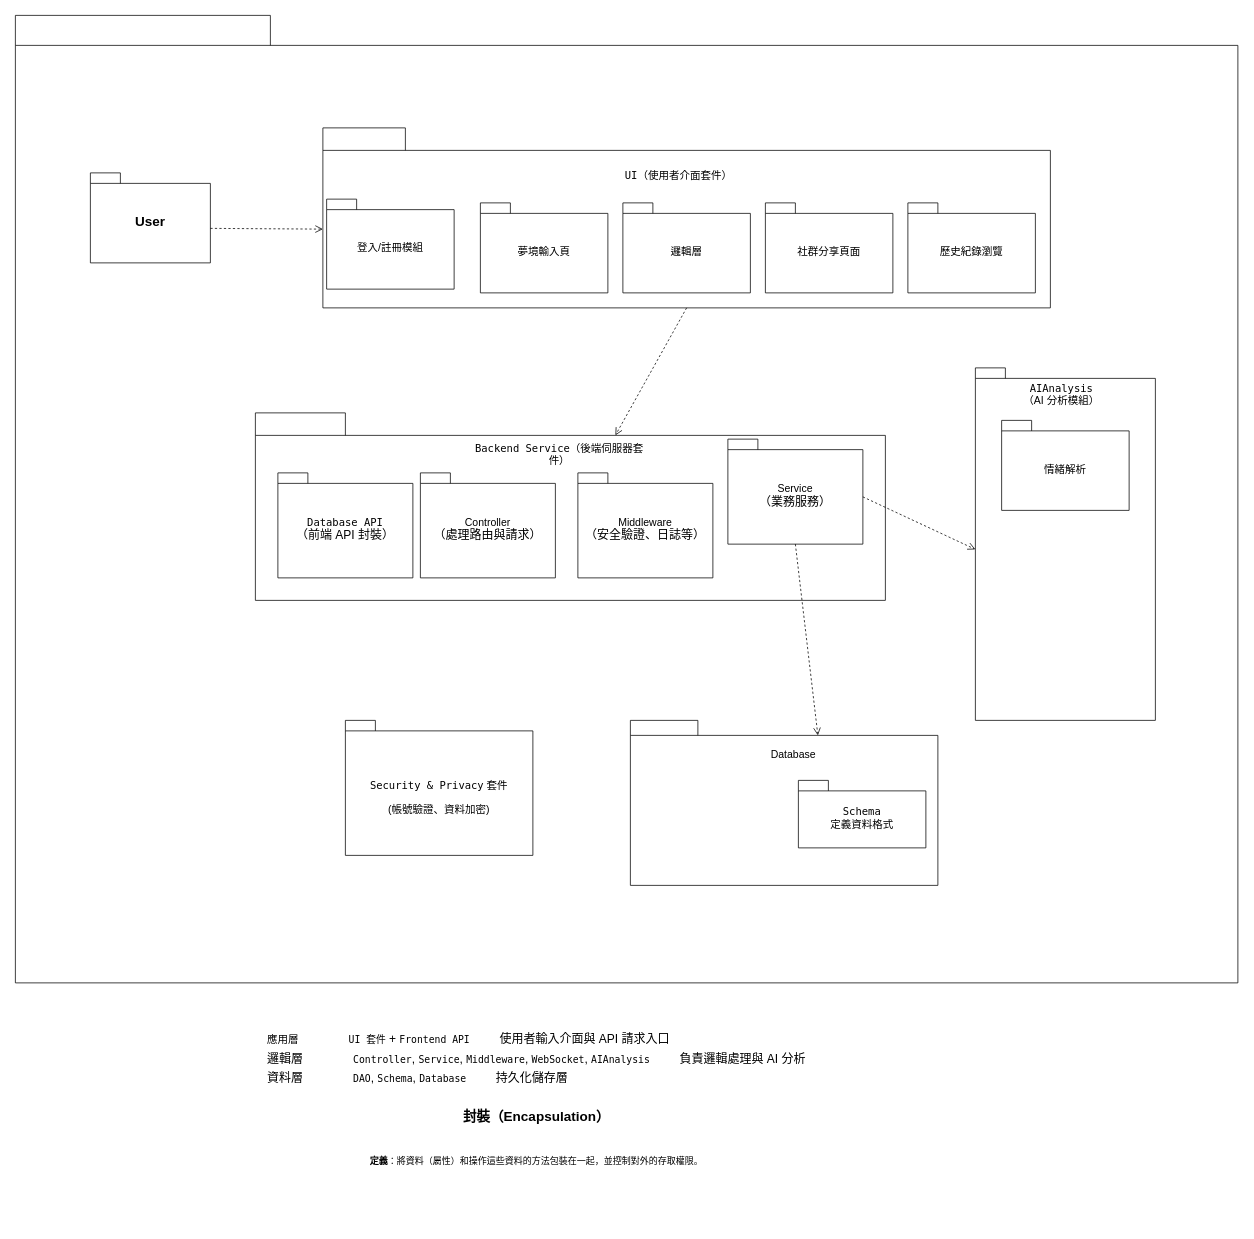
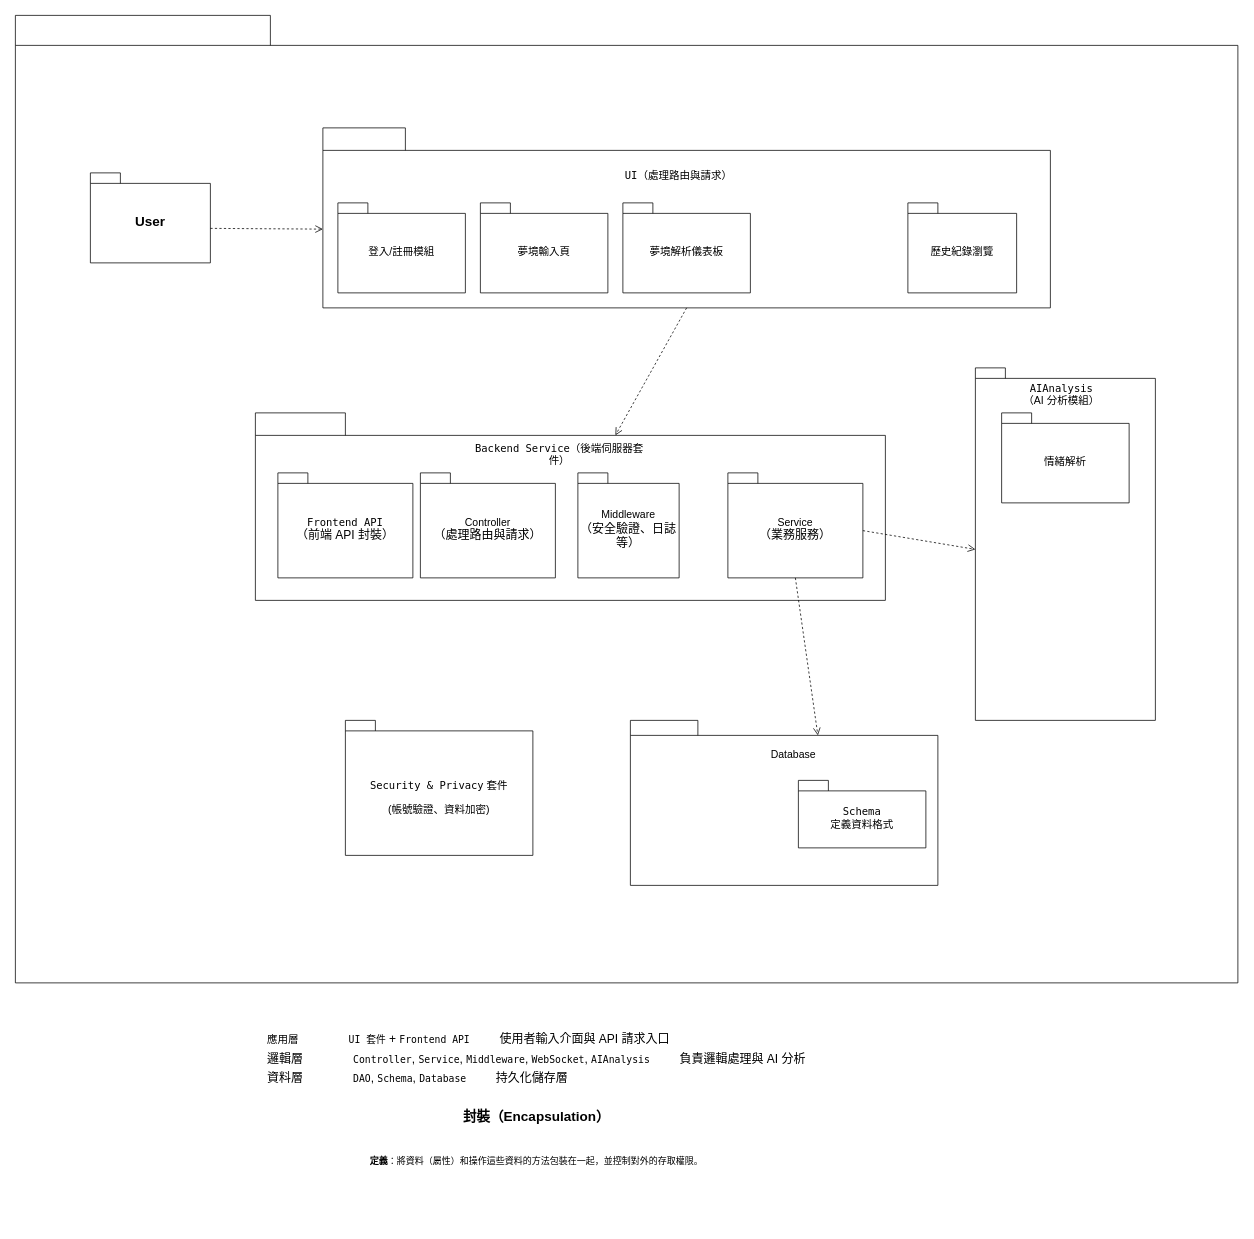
node "UI（使用者介面套件）": label "UI（使用者介面套件）" -> "UI（處理路由與請求）"
node "登入/註冊模組": moved (390, 244) -> (402, 248)
node "社群分享頁面": removed
node "歷史紀錄瀏覽": size 128x90 -> 109x90
node "邏輯層": label "邏輯層" -> "夢境解析儀表板"
node "情緒解析": moved (1065, 465) -> (1065, 458)
node "Service （業務服務）": moved (795, 492) -> (795, 525)
node "Middleware （安全驗證、日誌等）": size 135x105 -> 101x105
node "Database API （前端 API 封裝）": label "Database API （前端 API 封裝）" -> "Frontend API （前端 API 封裝）"
